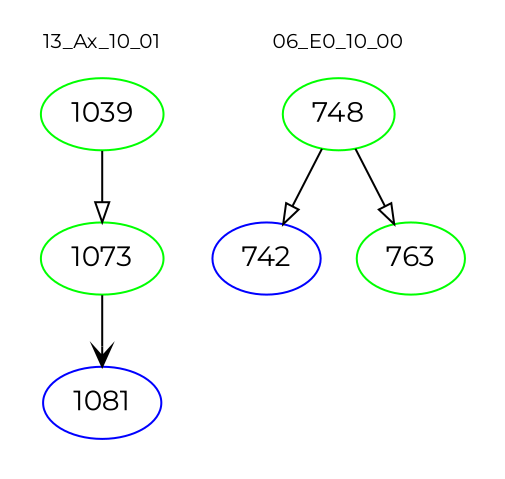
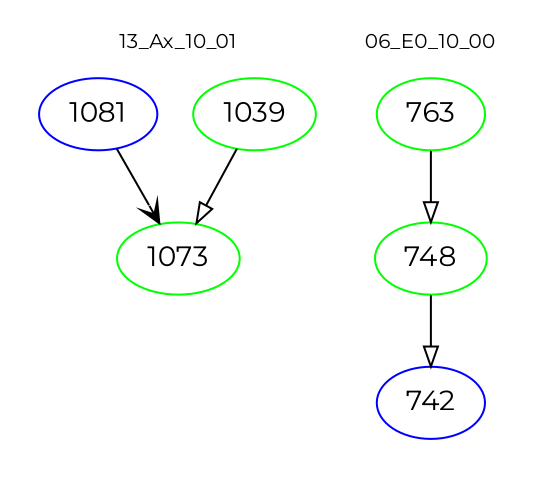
edge "748" -> "763": reversed
edge "1073" -> "1081": reversed
